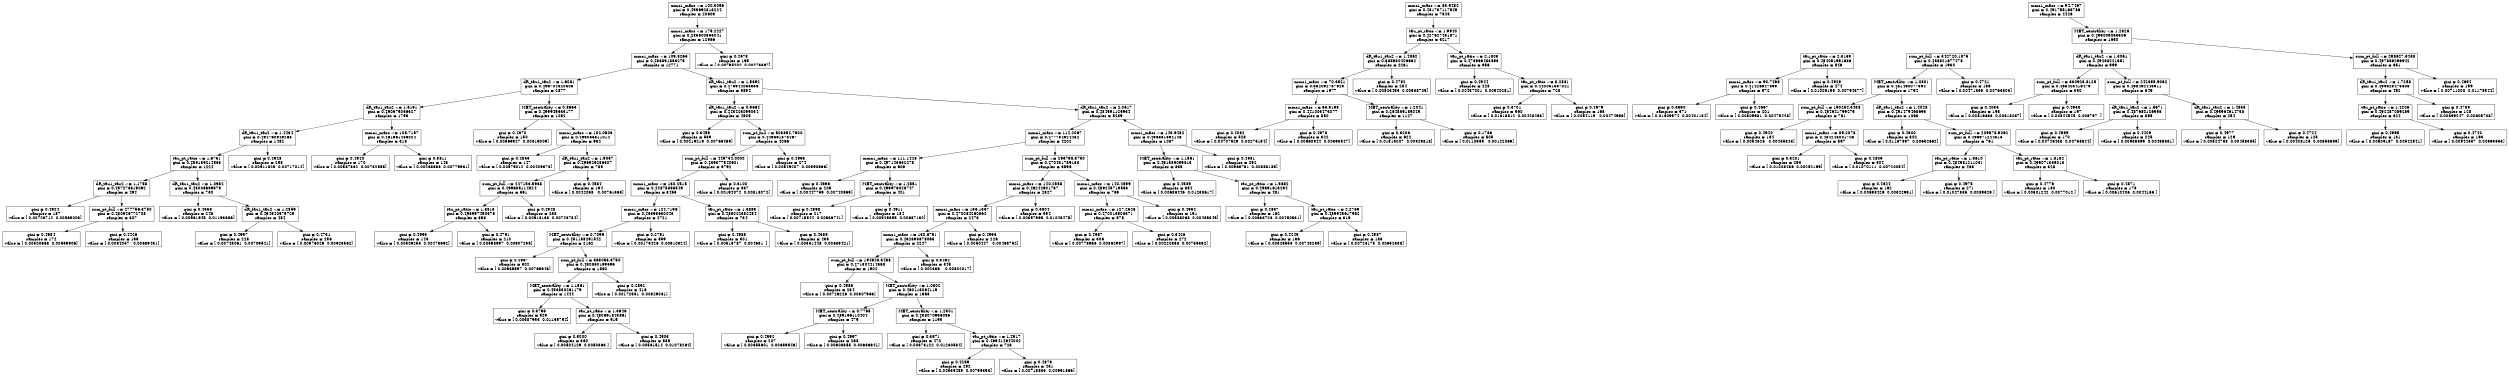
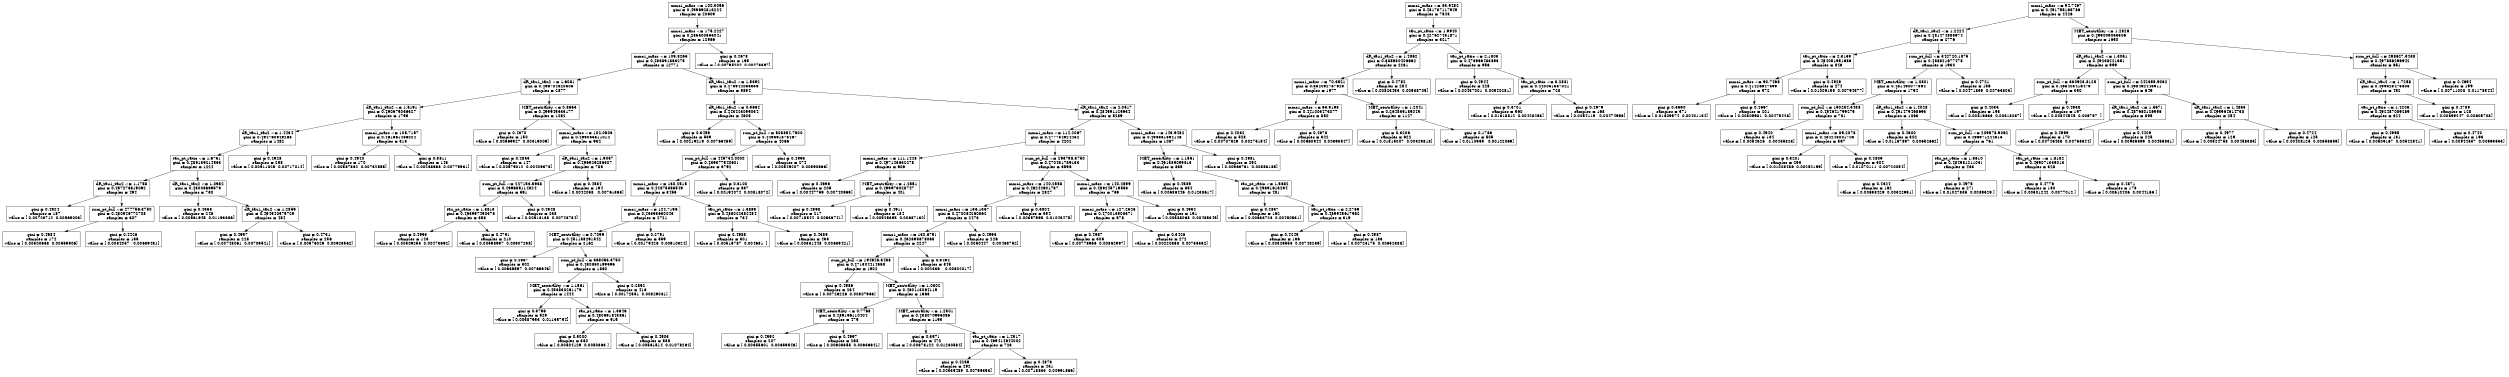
node "dR_tau1_tau2 <= 1.2224 gini = 0.481474883974 samples = 2776": added
edge "mmc1_mass <= 143.9482 gini = 0.496531594146 samples = 1087" -> "dR_tau1_tau2 <= 2.0517 gini = 0.484591125934 samples = 5289": reversed
